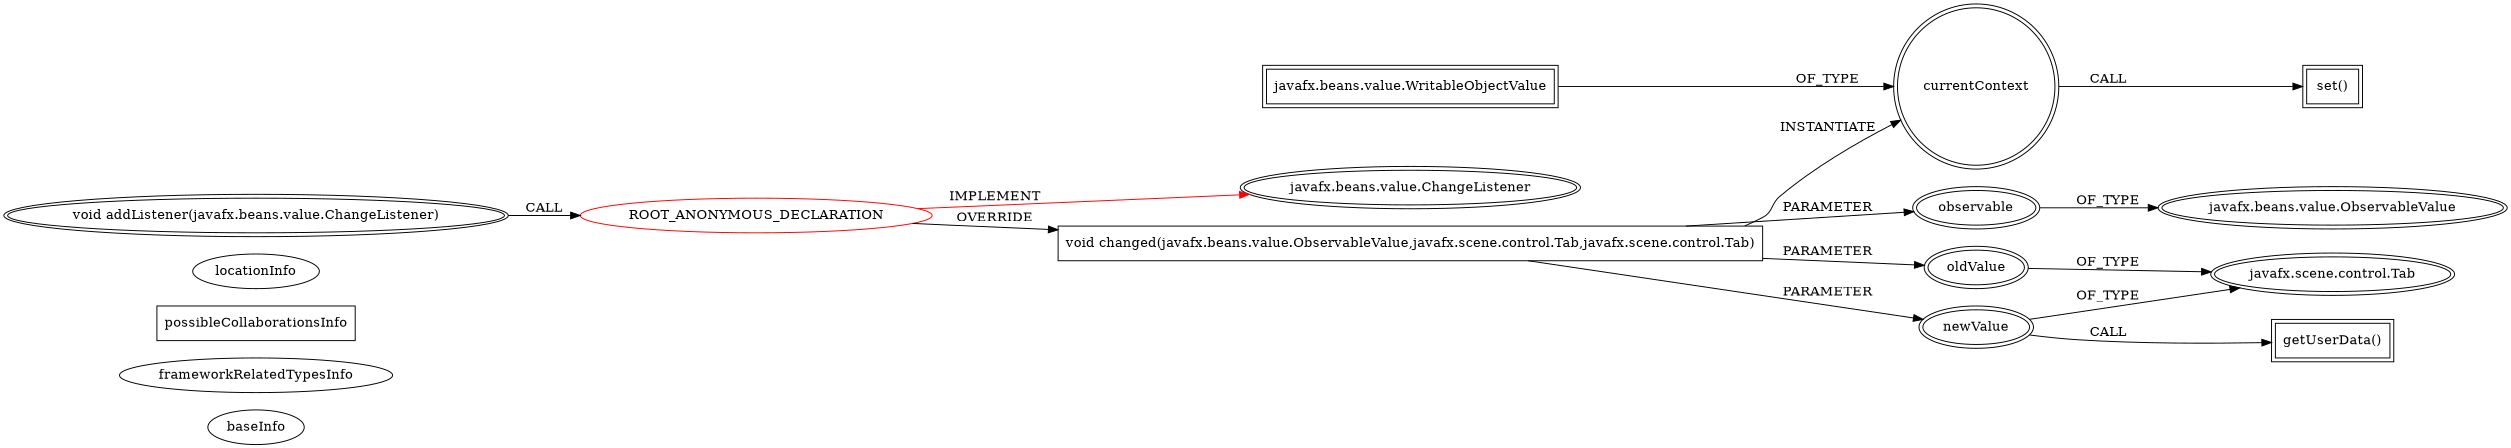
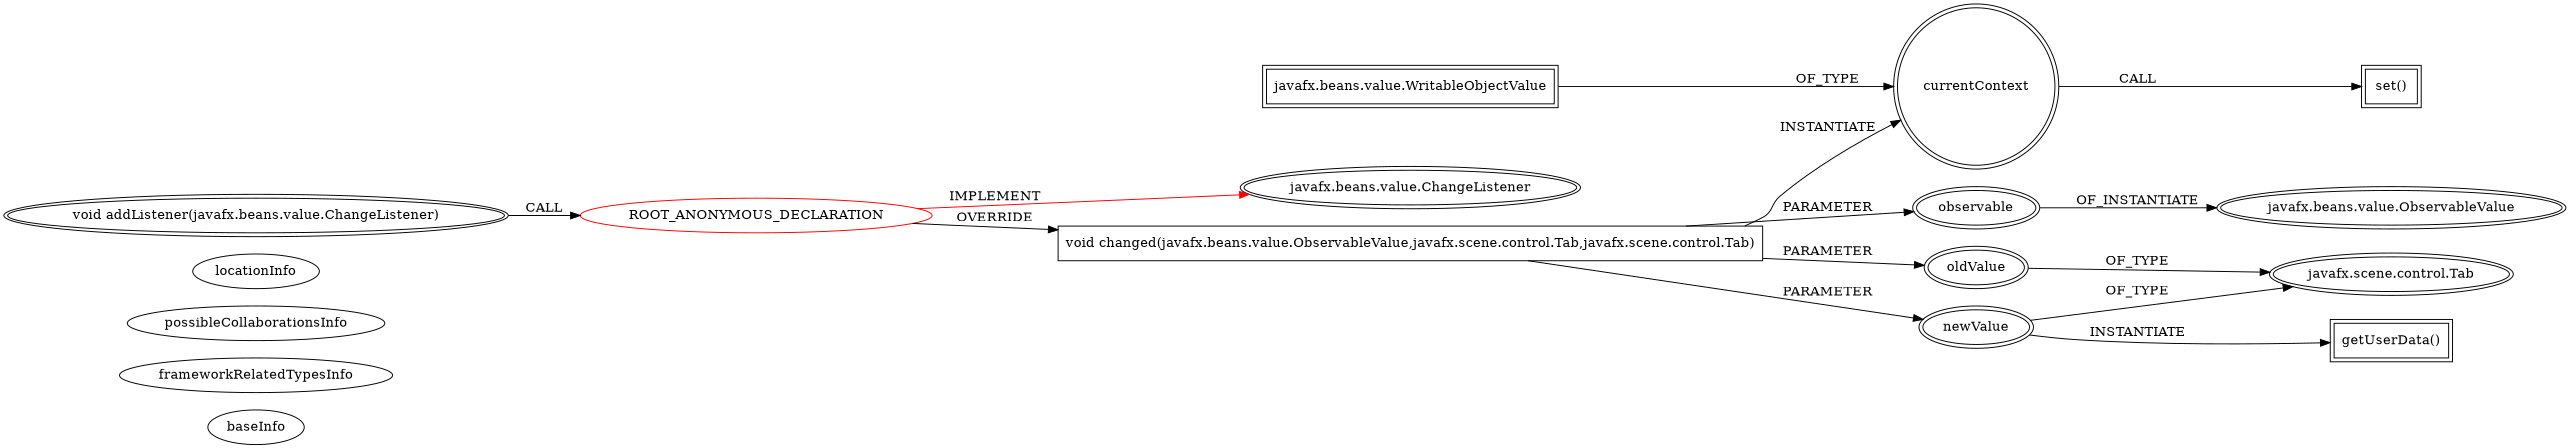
edge "observable" -> "javafx.beans.value.ObservableValue": label "OF_TYPE" -> "OF_INSTANTIATE"
node "possibleCollaborationsInfo": shape box -> ellipse
edge "newValue" -> "getUserData()": label "CALL" -> "INSTANTIATE"
